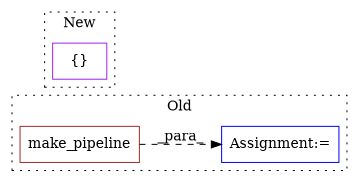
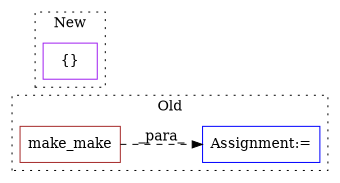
node "make_pipeline": label "make_pipeline" -> "make_make"
